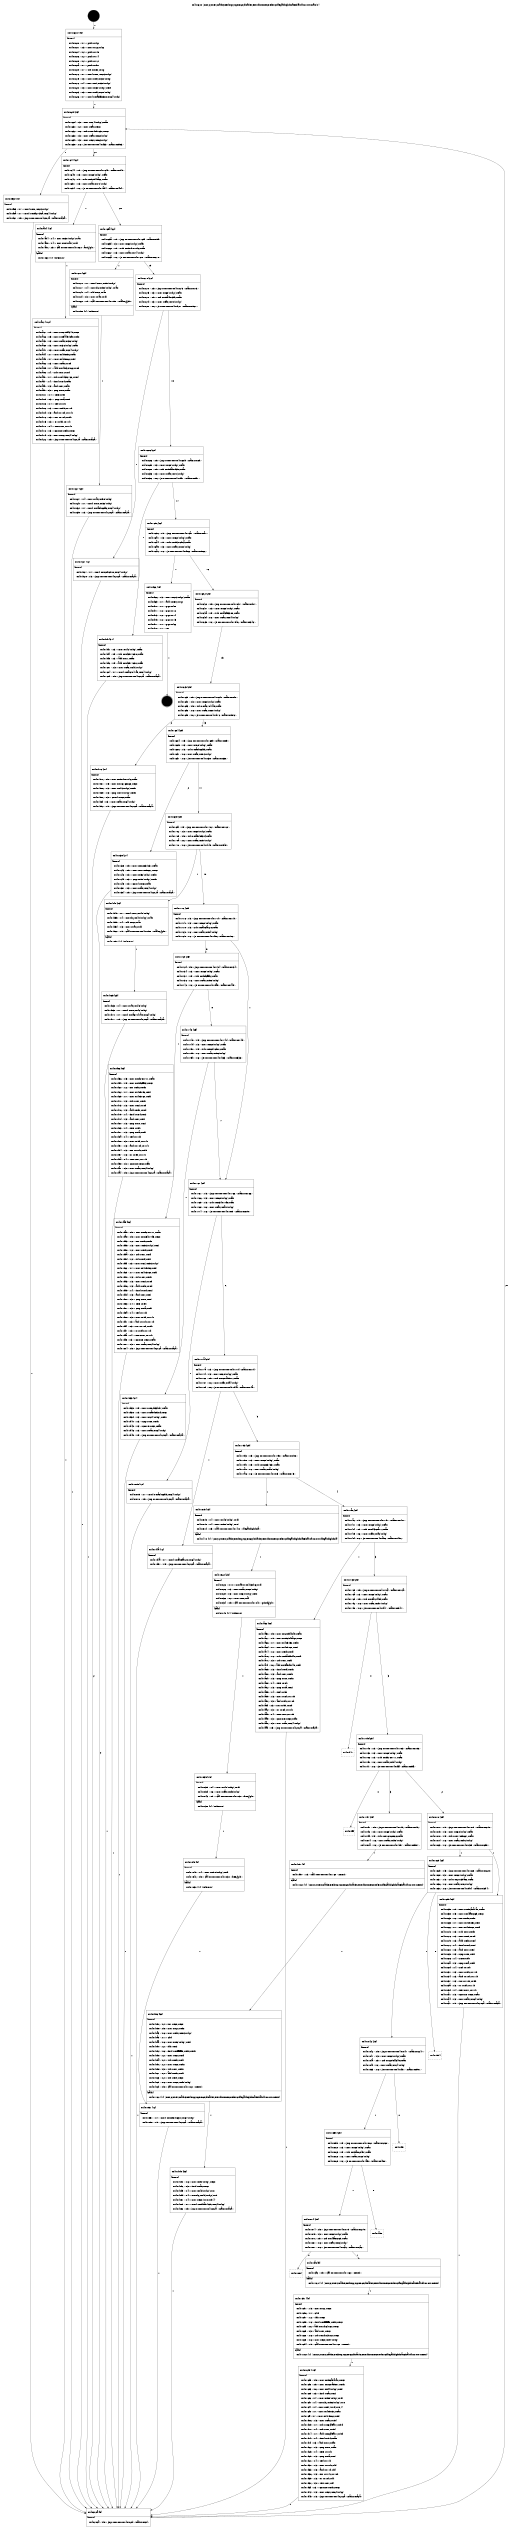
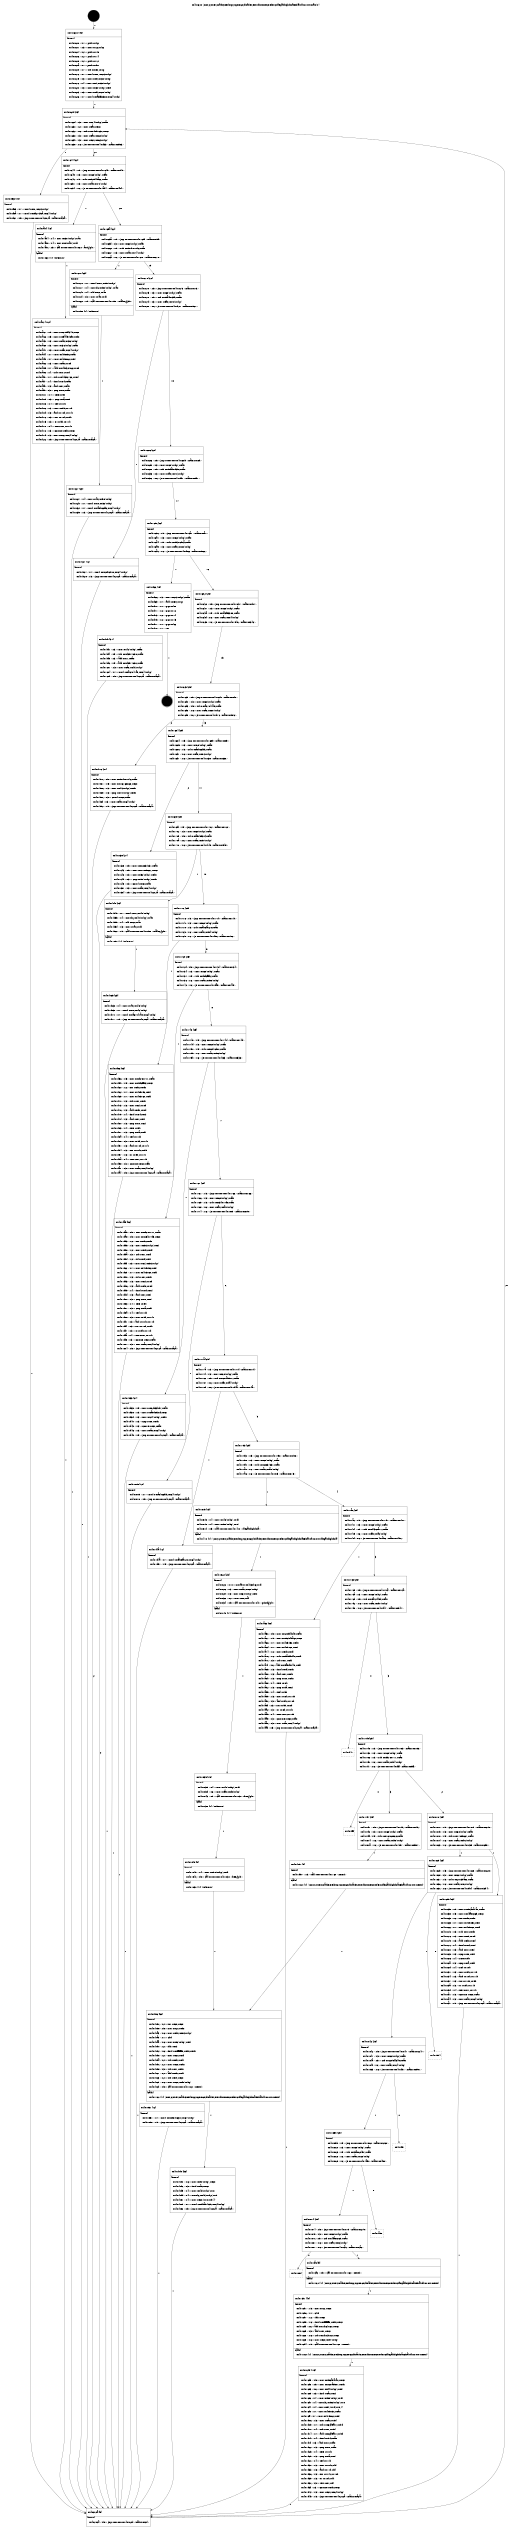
edge "0x401686 [22]" -> "0x401bf1 [31]": removed, label "1"
edge "0x401716 [25]" -> "0x401761 [25]": now "0x401716 [25]" -> "0x401d56 [83]"
edge "0x401e48 [9]" -> "0x401e51 [12]": now "0x401e48 [9]" -> "0x401b9c [52]"
